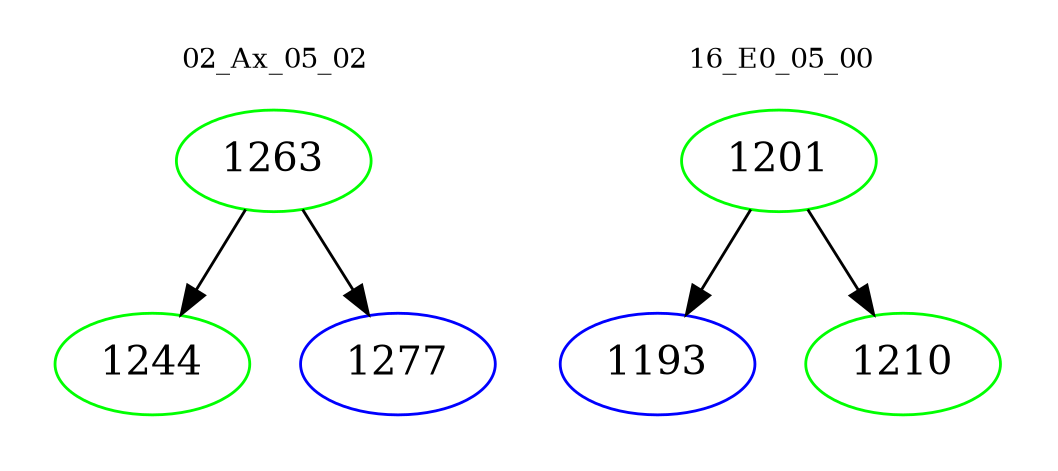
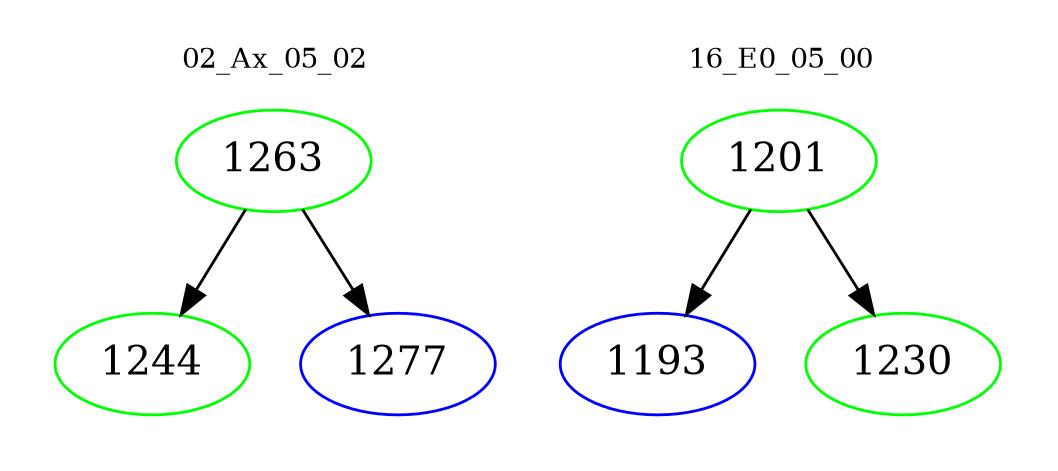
node "1210": label "1210" -> "1230"
